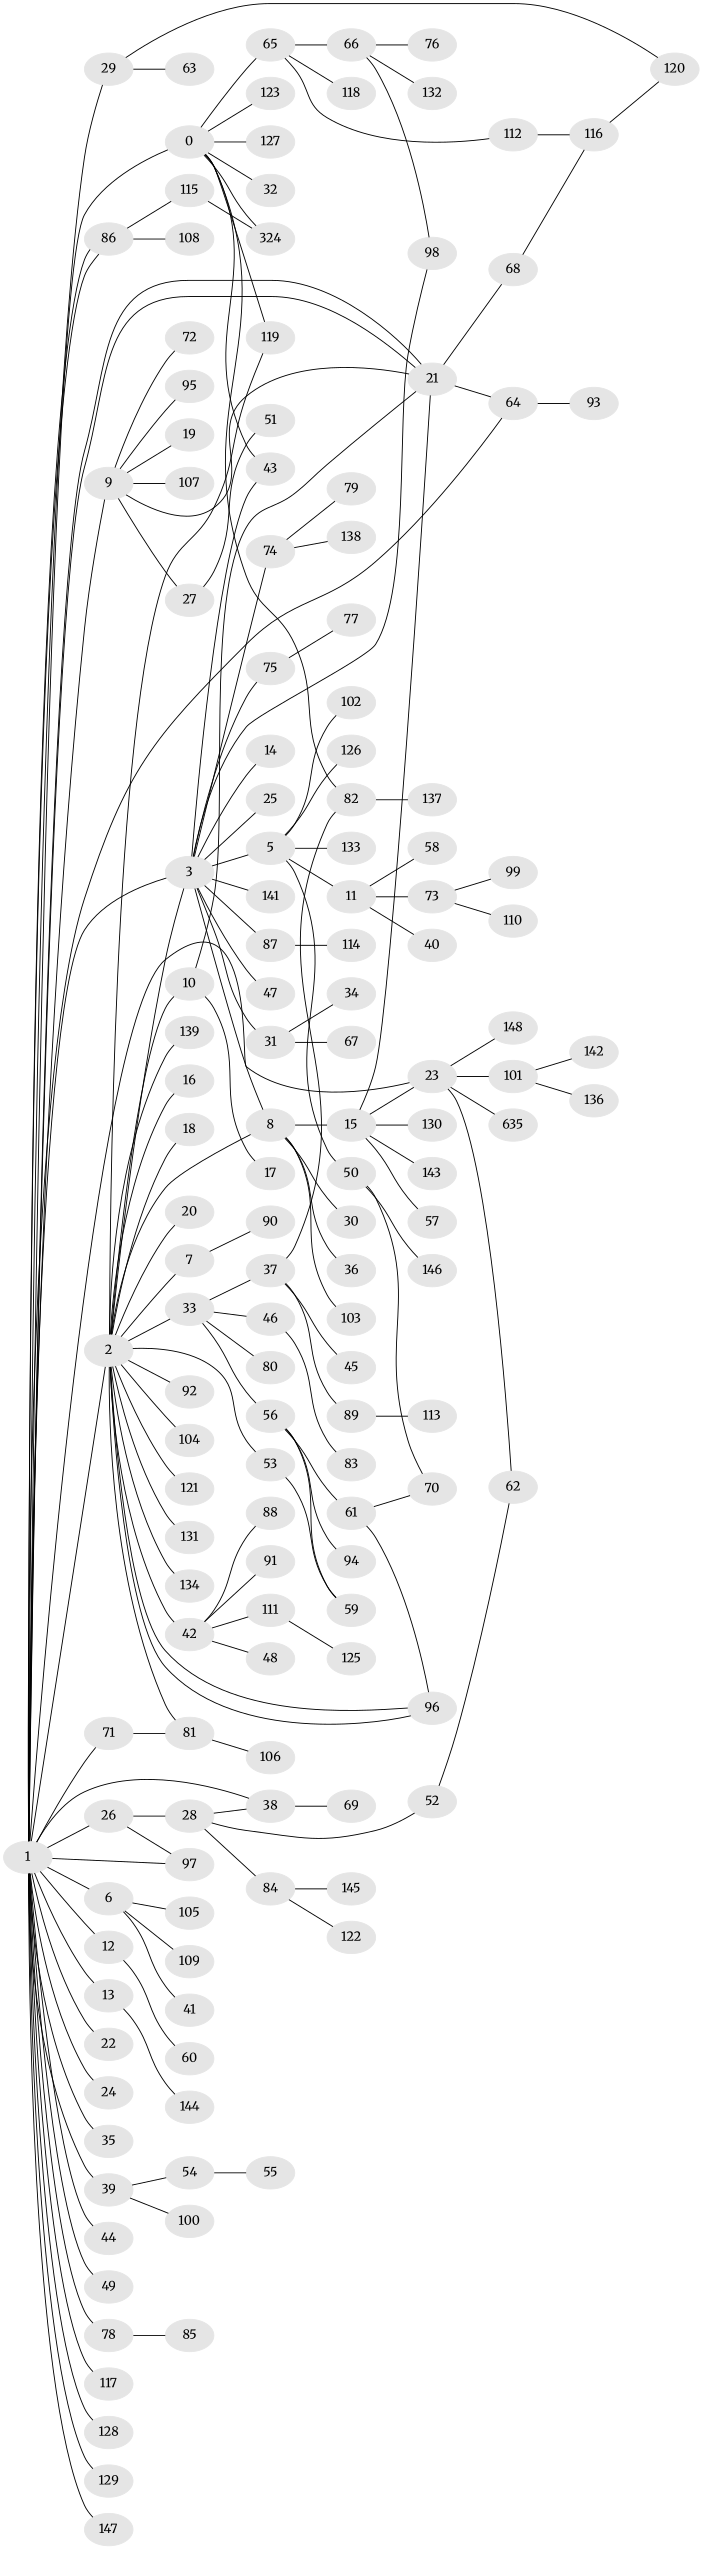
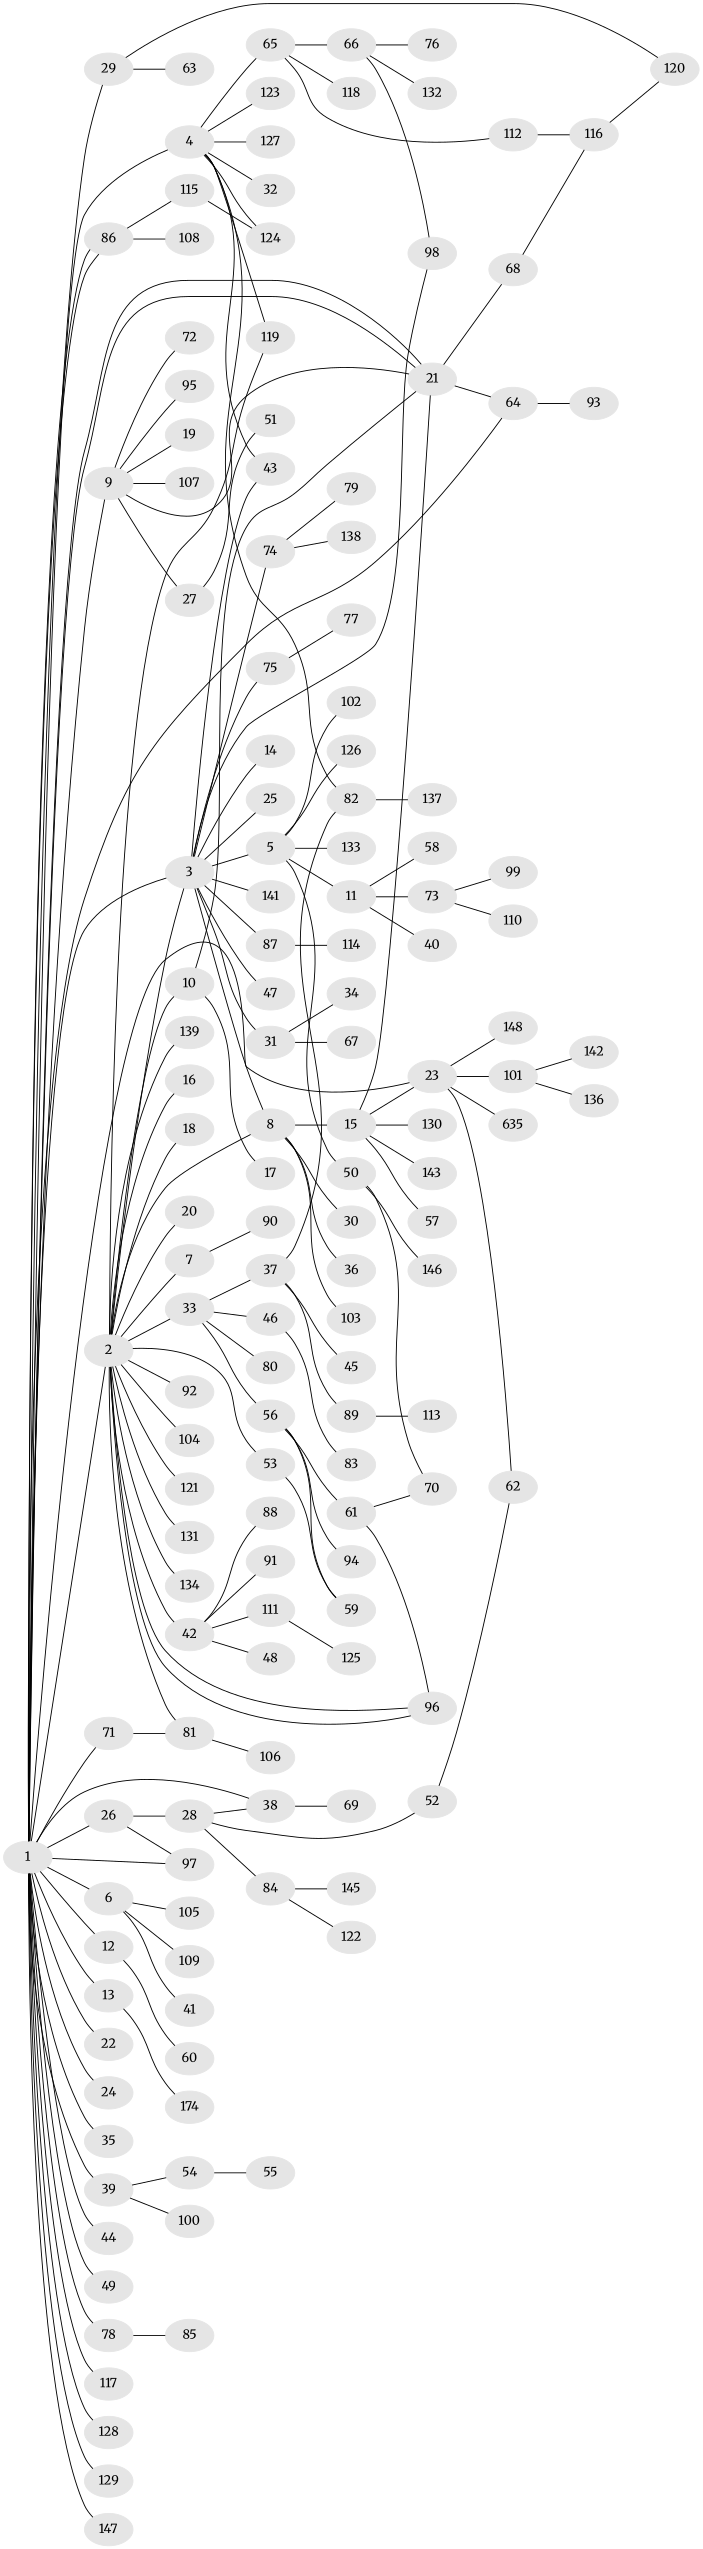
node "0": label "0" -> "4"
node "324": label "324" -> "124"
node "144": label "144" -> "174"
